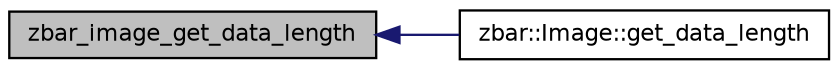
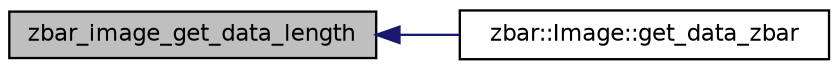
node "zbar::Image::get_data_length": label "zbar::Image::get_data_length" -> "zbar::Image::get_data_zbar"
